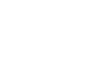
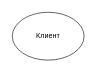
node "Клиент": added
